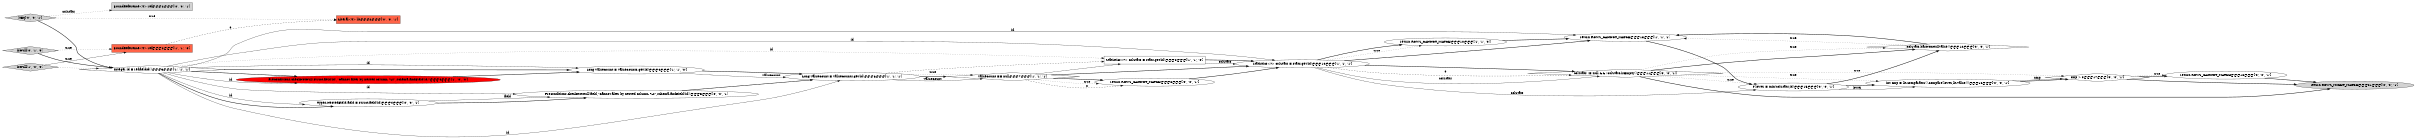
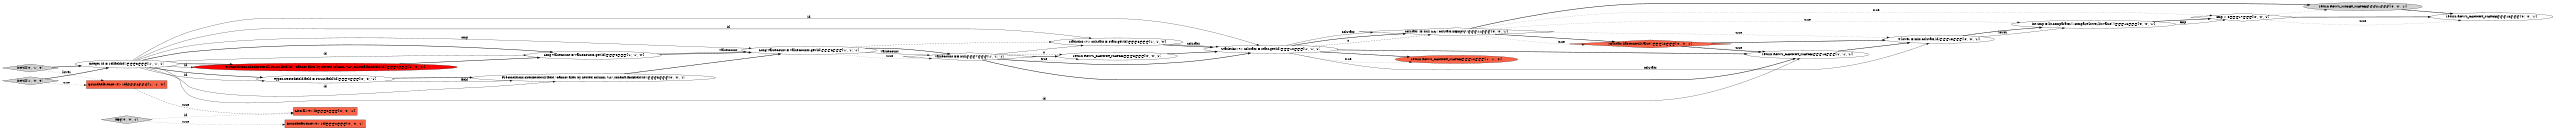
node "BoundReference<T> ref@@@2@@@['0', '0', '1']": fillcolor lightgray -> tomato
edge "ltEq['0', '0', '1']" -> "BoundReference<T> ref@@@2@@@['0', '0', '1']": label "colStats" -> "true"
edge "ltEq['0', '0', '1']" -> "Literal<T> lit@@@2@@@['0', '0', '1']": label "true" -> "id"
edge "BoundReference<T> ref@@@2@@@['1', '1', '0']" -> "Literal<T> lit@@@2@@@['0', '0', '1']": label "0" -> "true"
edge "return ROWS_CANNOT_MATCH@@@10@@@['1', '1', '0']" -> "return ROWS_CANNOT_MATCH@@@13@@@['1', '1', '1']": now "valueCount == null@@@7@@@['1', '1', '1']" -> "return ROWS_CANNOT_MATCH@@@13@@@['1', '1', '1']"
node "return ROWS_CANNOT_MATCH@@@10@@@['1', '1', '0']": fillcolor white -> tomato
edge "ltEq['0', '0', '1']" -> "Integer id = ref.fieldId()@@@3@@@['1', '1', '1']": removed
node "!colStats.hasNonNullValue()@@@12@@@['0', '0', '1']": fillcolor white -> tomato
edge "isNull['0', '1', '0']" -> "BoundReference<T> ref@@@2@@@['1', '1', '0']": label "true" -> "lower"
edge "Integer id = ref.fieldId()@@@3@@@['1', '1', '1']" -> "Statistics<?> colStats = stats.get(id)@@@8@@@['1', '1', '0']": style dotted -> solid
edge "isNull['1', '0', '0']" -> "BoundReference<T> ref@@@2@@@['1', '1', '0']": style solid -> dotted
node "Statistics<?> colStats = stats.get(id)@@@8@@@['1', '1', '0']": shape box -> ellipse
edge "isNull['1', '0', '0']" -> "Integer id = ref.fieldId()@@@3@@@['1', '1', '1']": style dotted -> bold
node "Integer id = ref.fieldId()@@@3@@@['1', '1', '1']": shape diamond -> ellipse
edge "T lower = min(colStats,id)@@@15@@@['0', '0', '1']" -> "!colStats.hasNonNullValue()@@@12@@@['0', '0', '1']": reversed
edge "return ROWS_CANNOT_MATCH@@@18@@@['0', '0', '1']" -> "return ROWS_MIGHT_MATCH@@@21@@@['0', '0', '1']": reversed
edge "cmp > 0@@@17@@@['0', '0', '1']" -> "return ROWS_MIGHT_MATCH@@@21@@@['0', '0', '1']": style bold -> dotted
edge "Integer id = ref.fieldId()@@@3@@@['1', '1', '1']" -> "Long valueCount = valueCounts.get(id)@@@6@@@['1', '1', '1']": label "id" -> "cmp"
